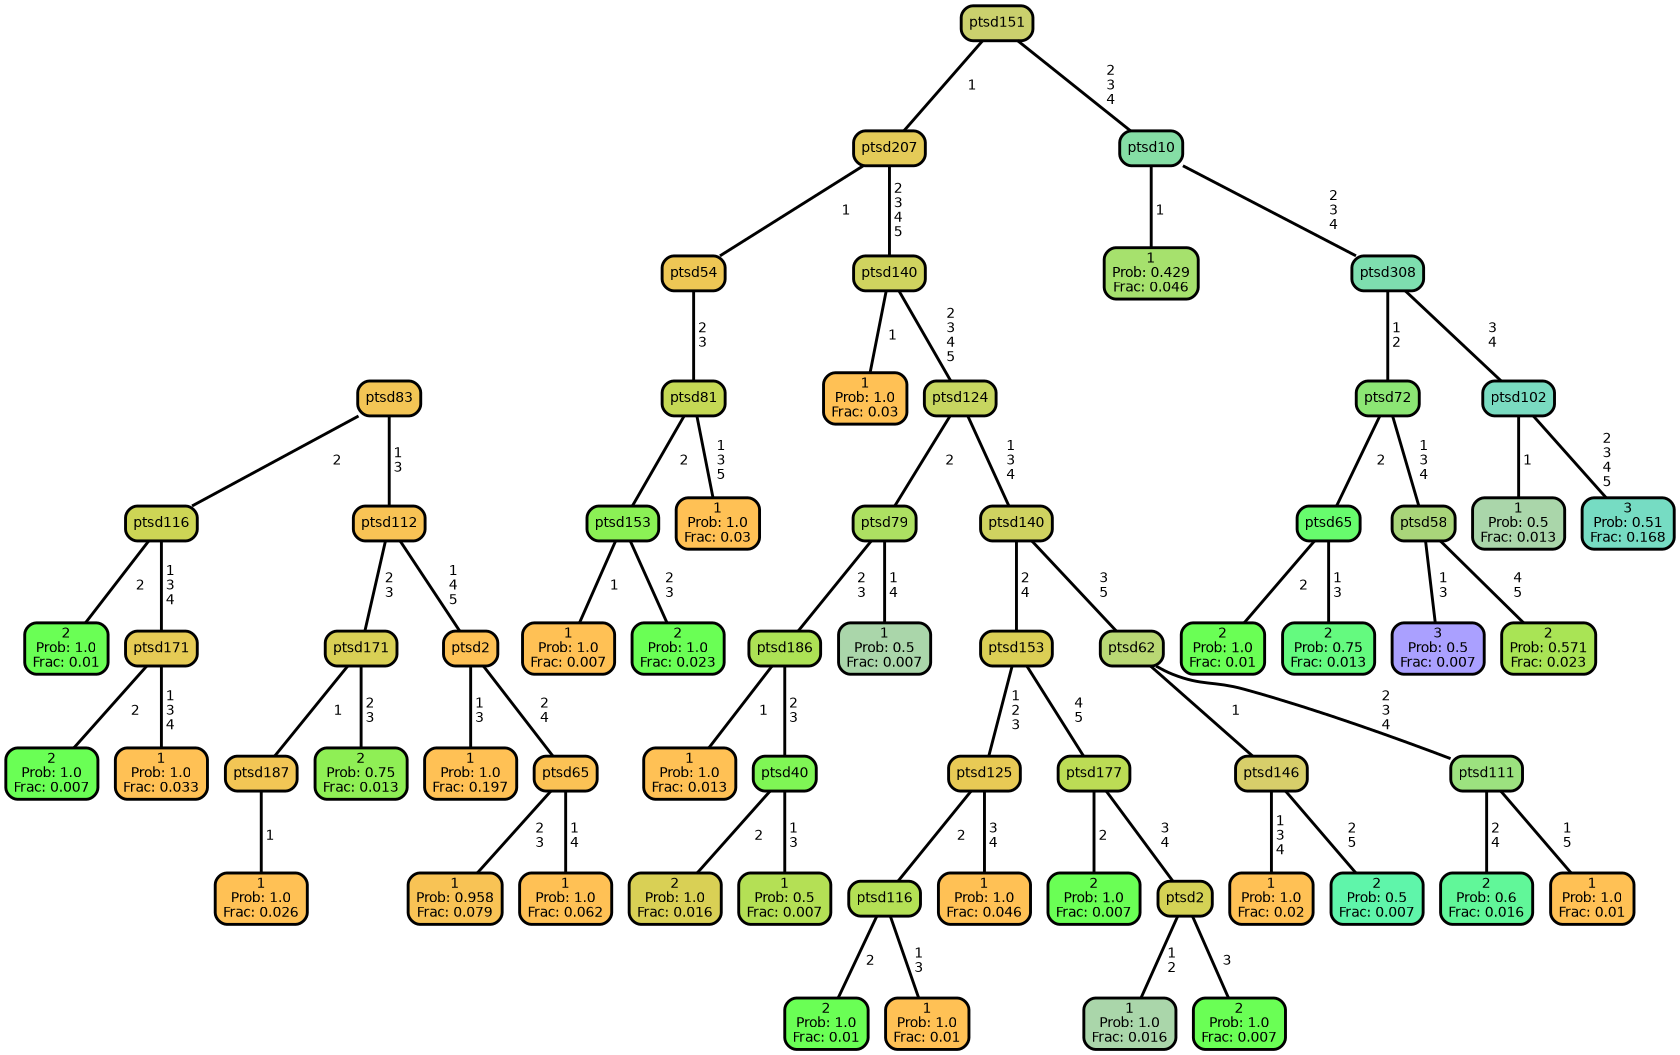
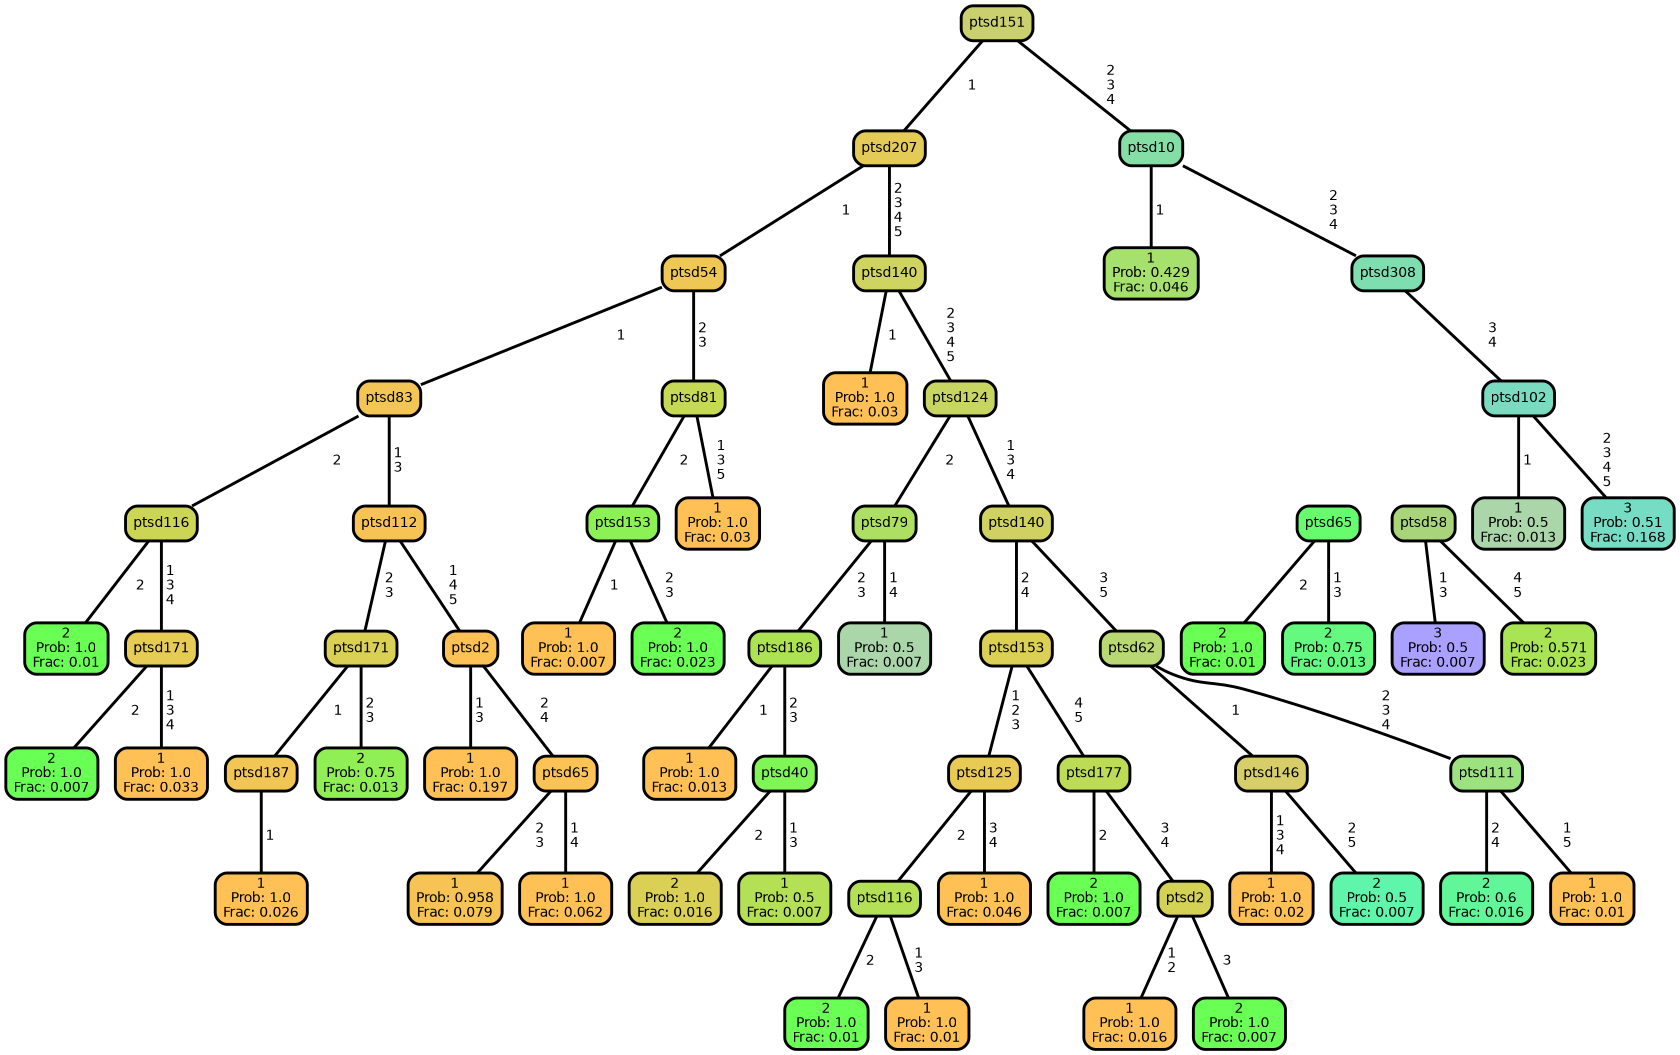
edge "ptsd54" -- "ptsd83": added, label "1"
node "ptsd72": removed
node "1 Prob: 1.0 Frac: 0.016": fillcolor #aad6aa -> #ffc155
